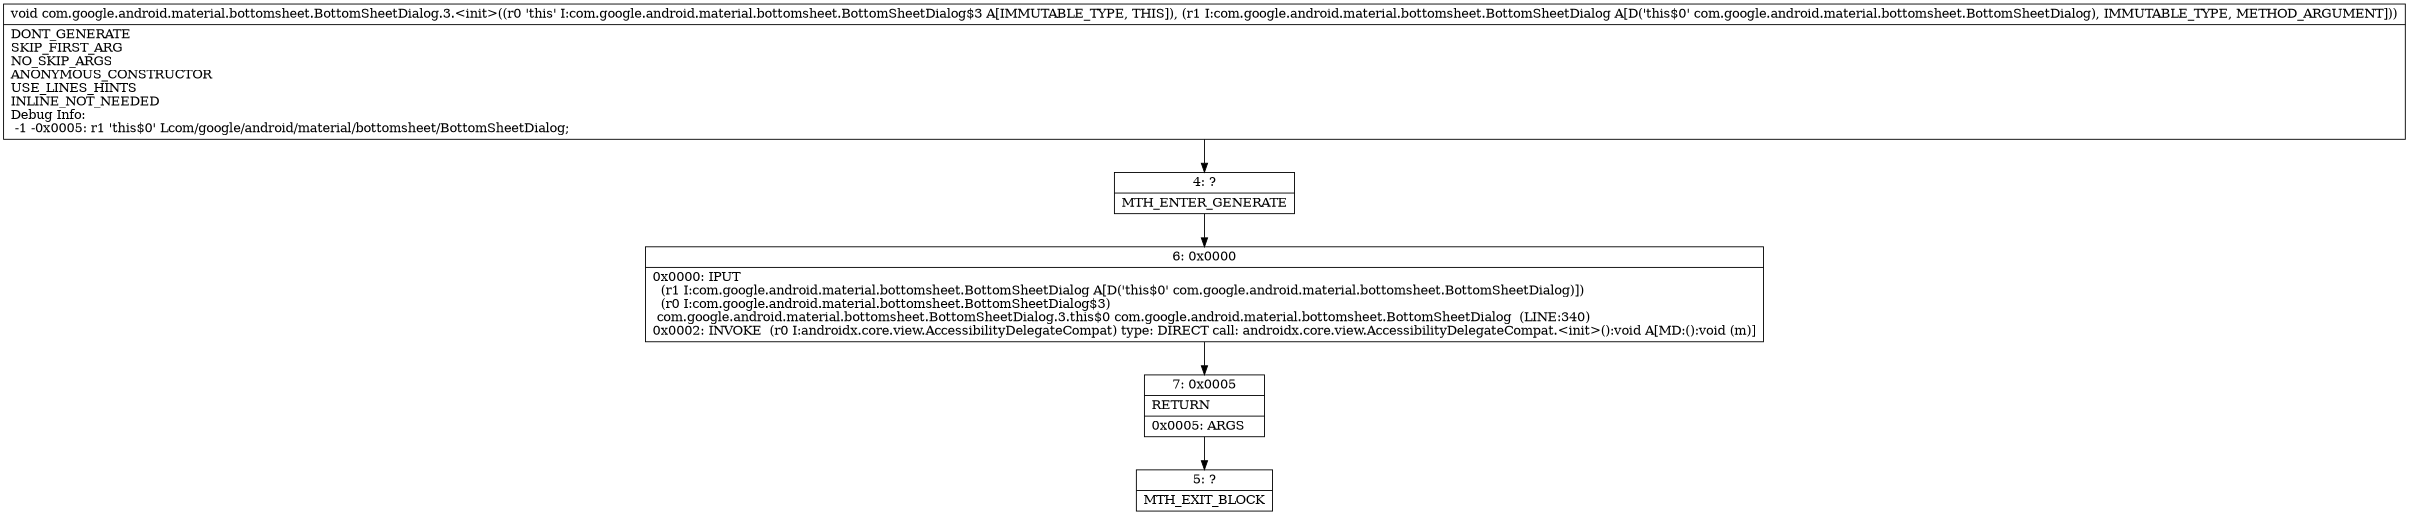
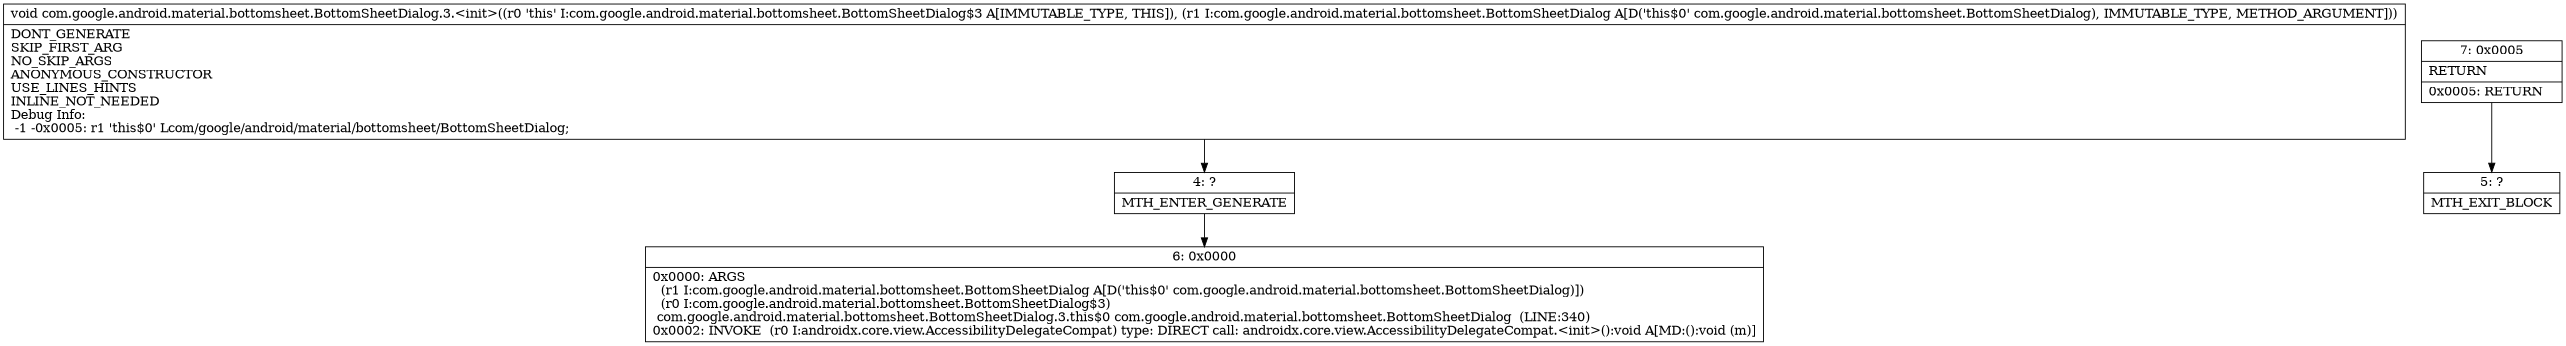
node "6: 0x0000": text "0x0000: IPUT" -> "0x0000: ARGS"
edge "6: 0x0000" -> "7: 0x0005": removed
node "7: 0x0005": text "0x0005: ARGS" -> "0x0005: RETURN"
